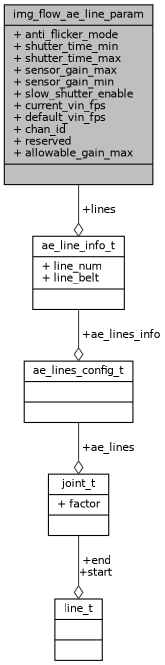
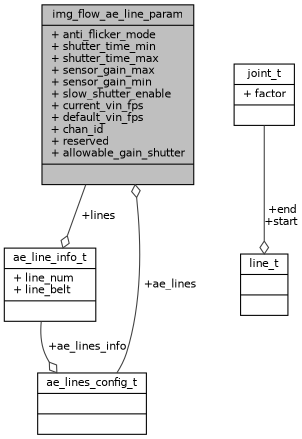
node "img_flow_ae_line_param": text "+ allowable_gain_max" -> "+ allowable_gain_shutter"
edge "ae_lines_config_t" -> "joint_t": now "ae_lines_config_t" -> "img_flow_ae_line_param"
